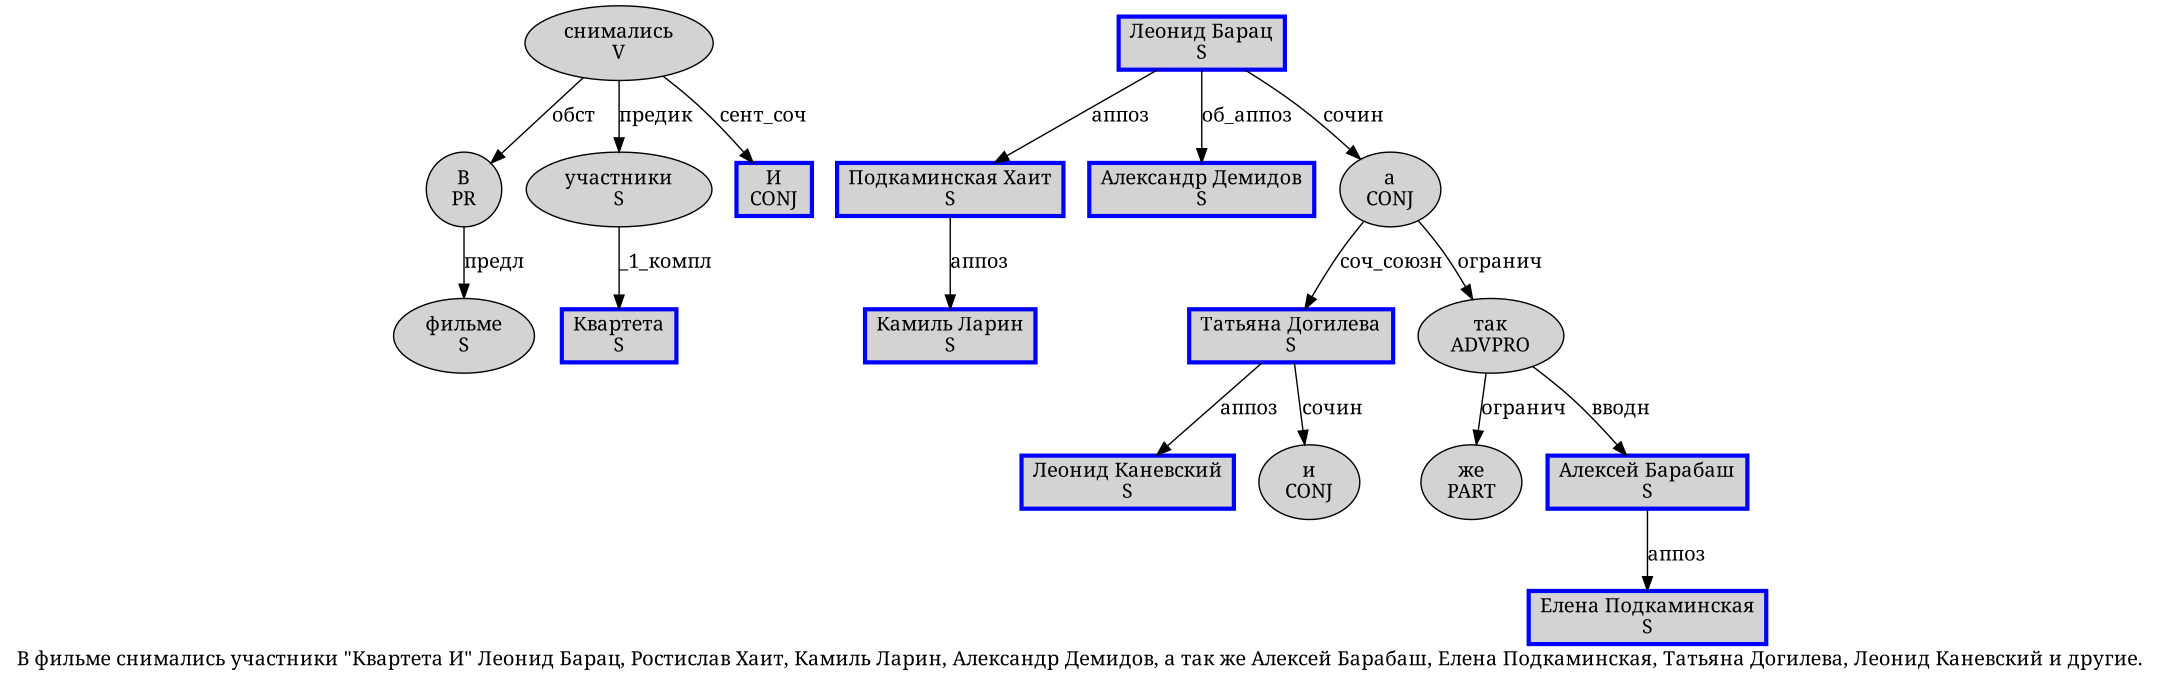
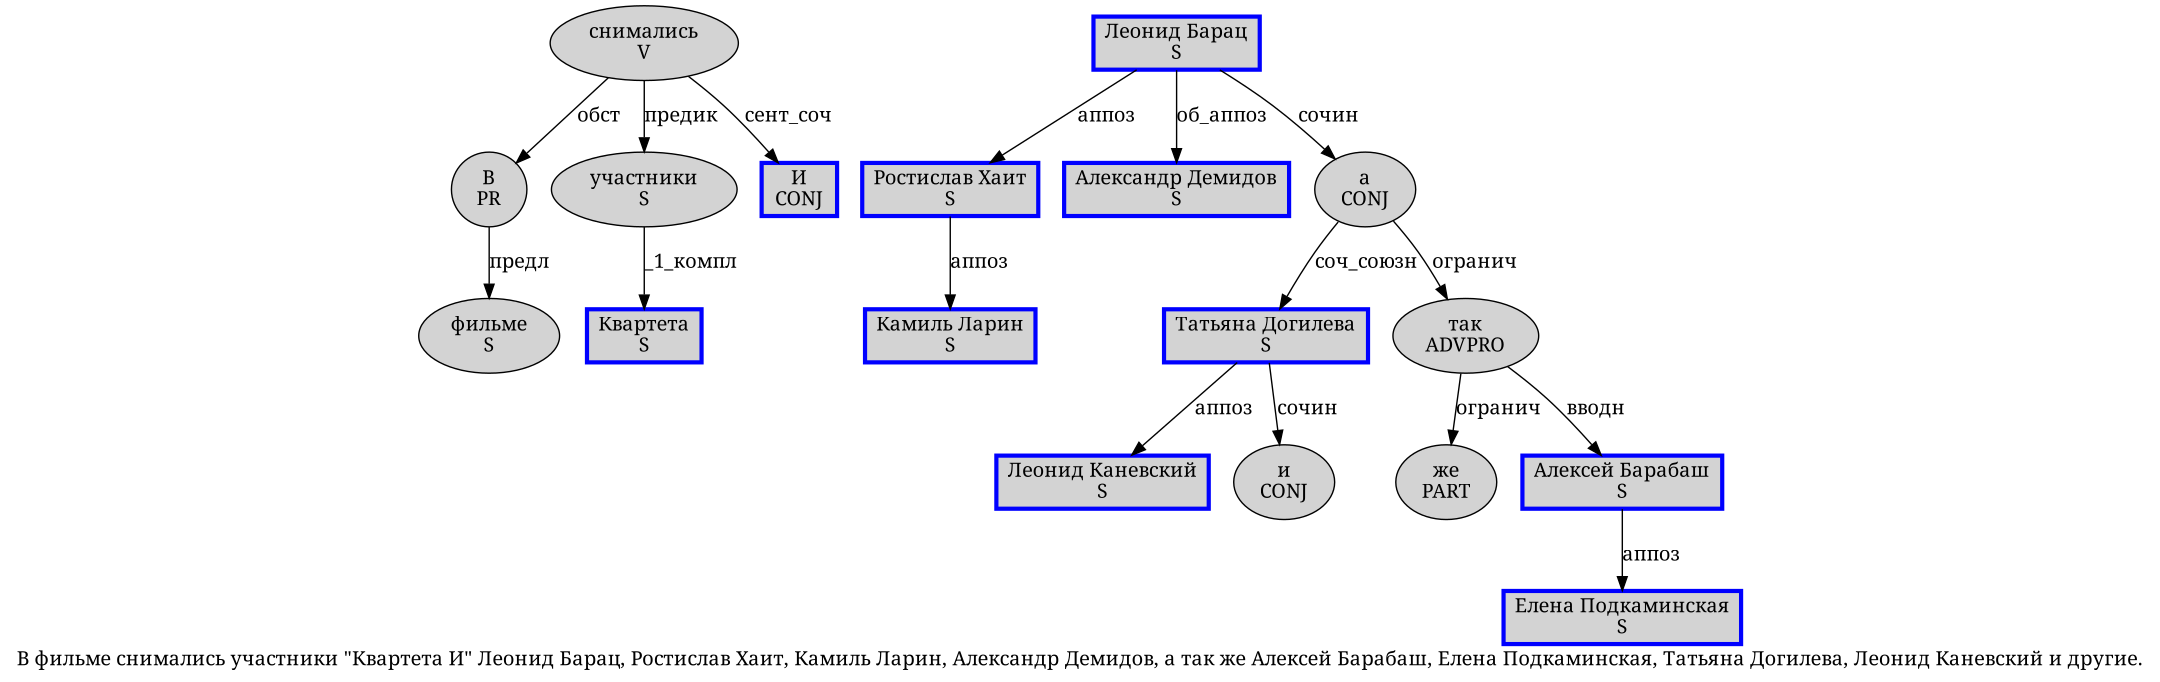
node "Подкаминская Хаит S": label "Подкаминская Хаит S" -> "Ростислав Хаит S"
